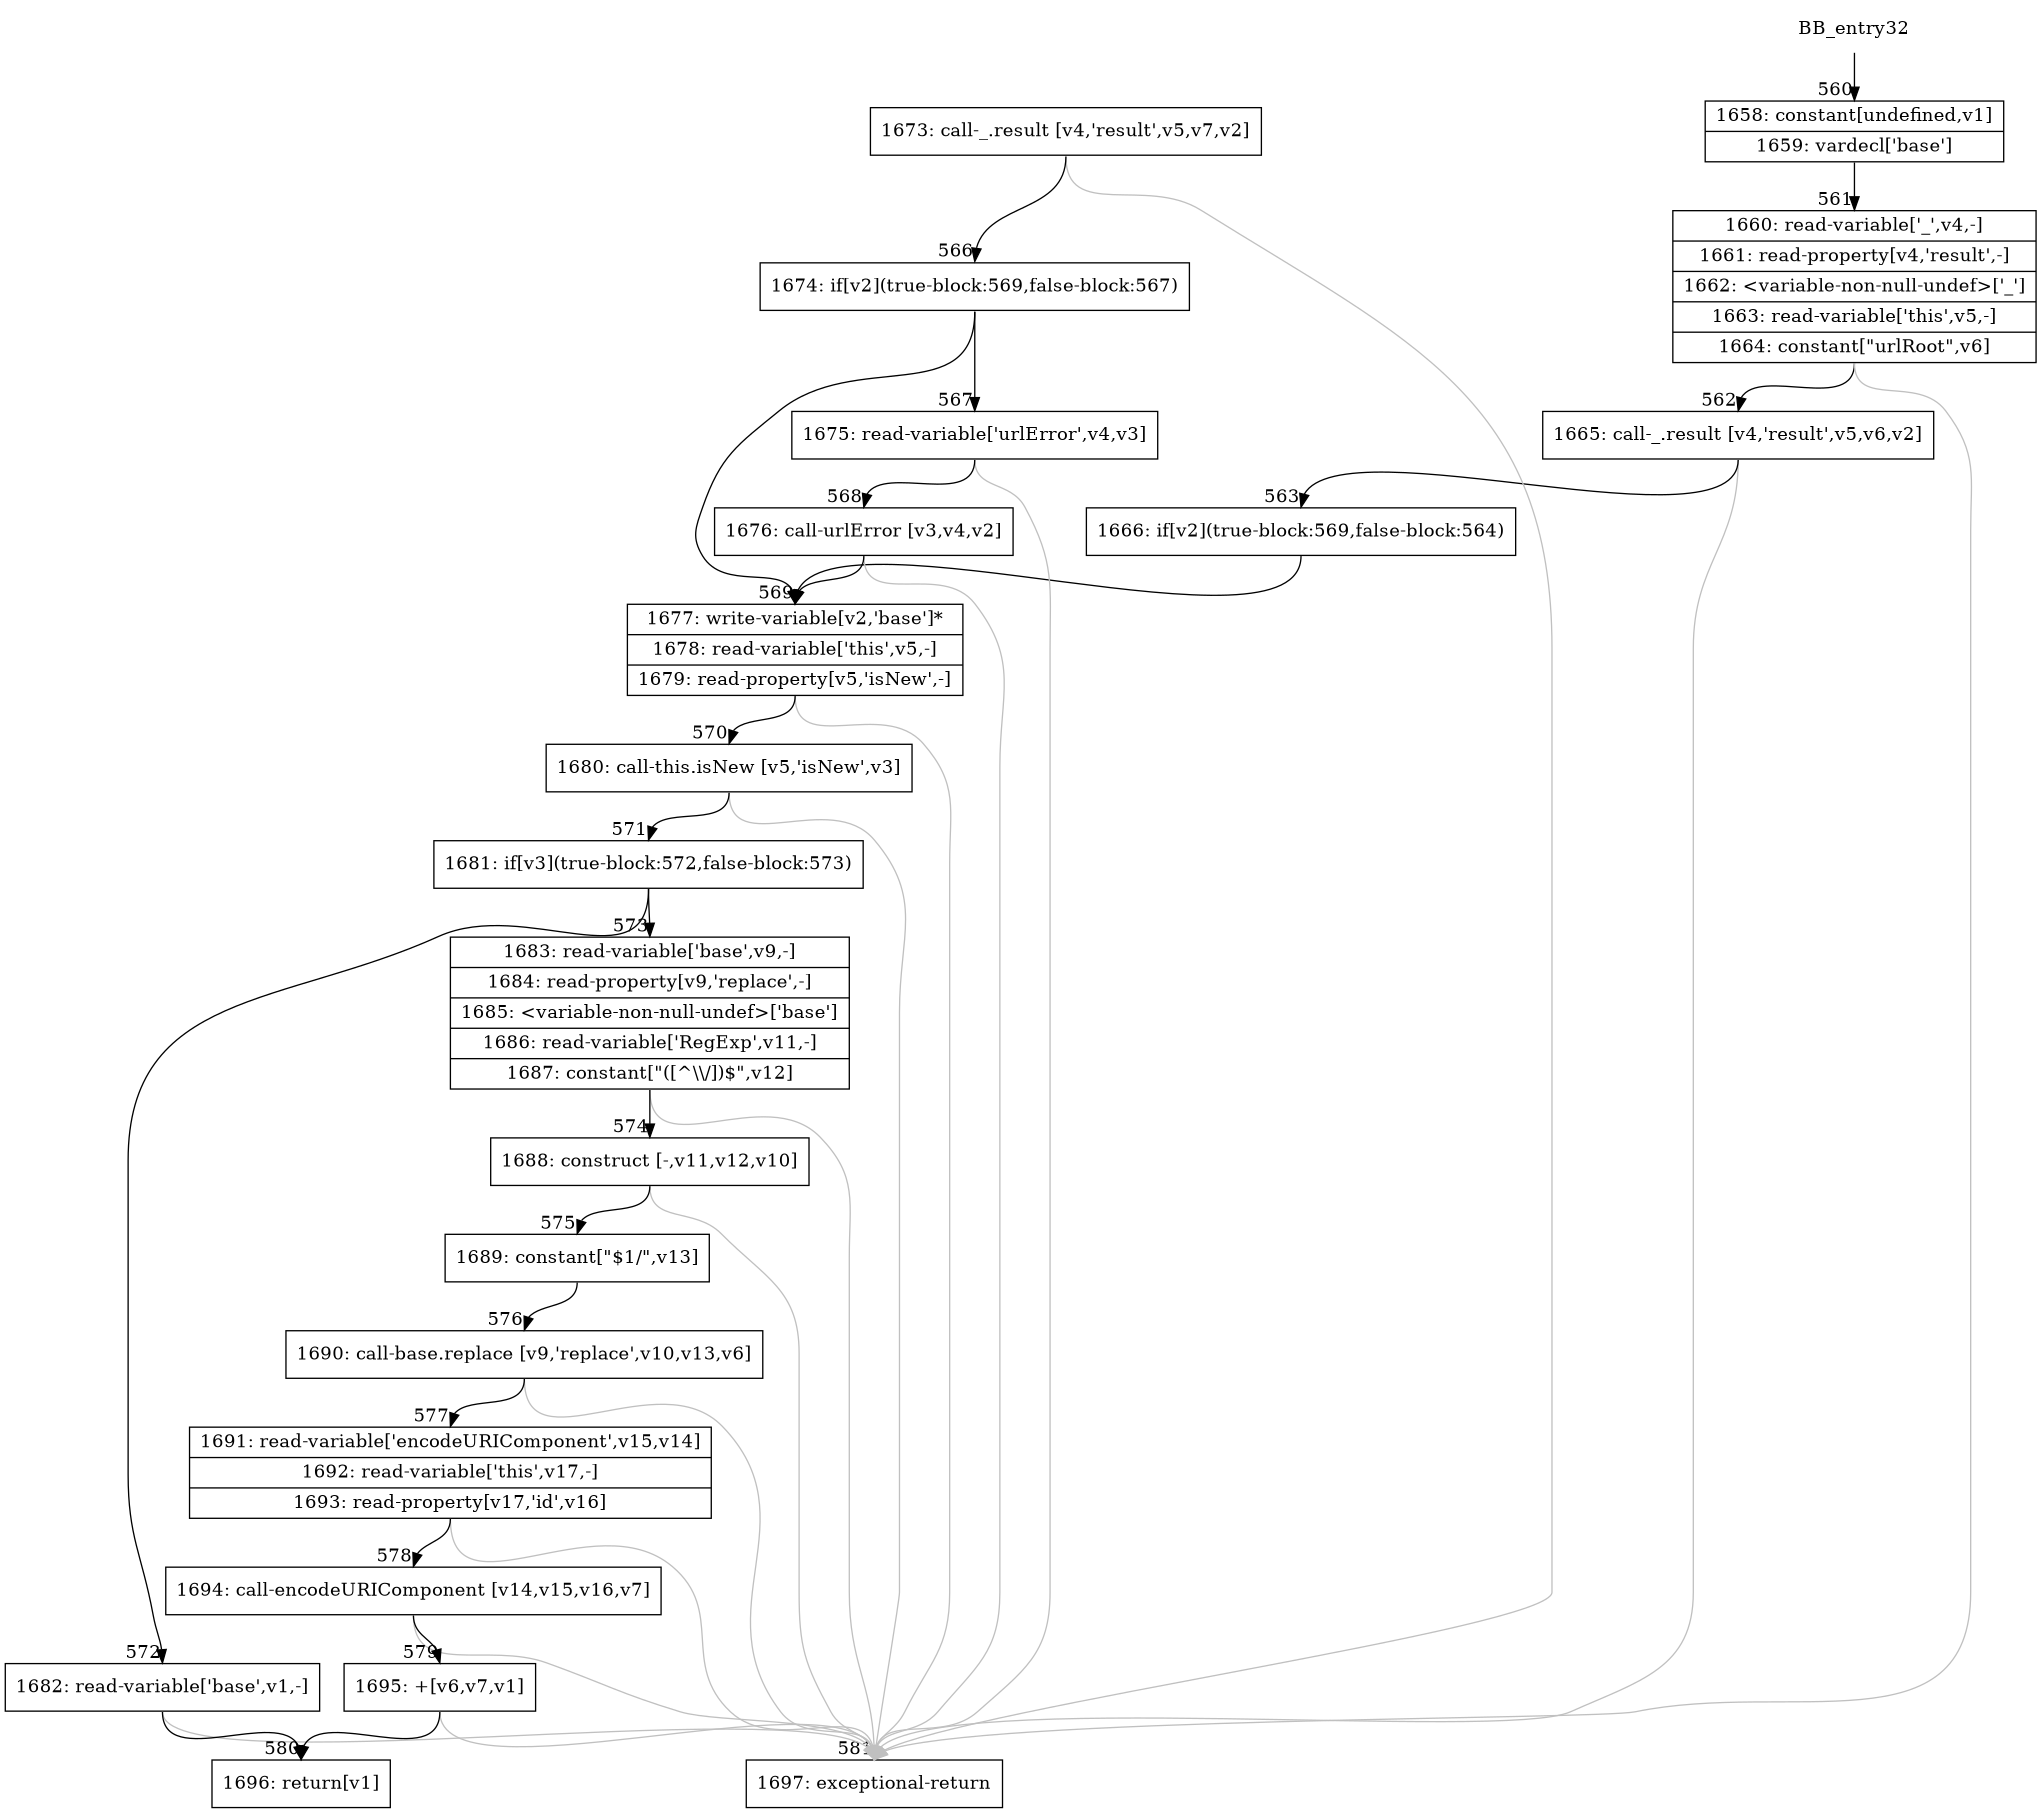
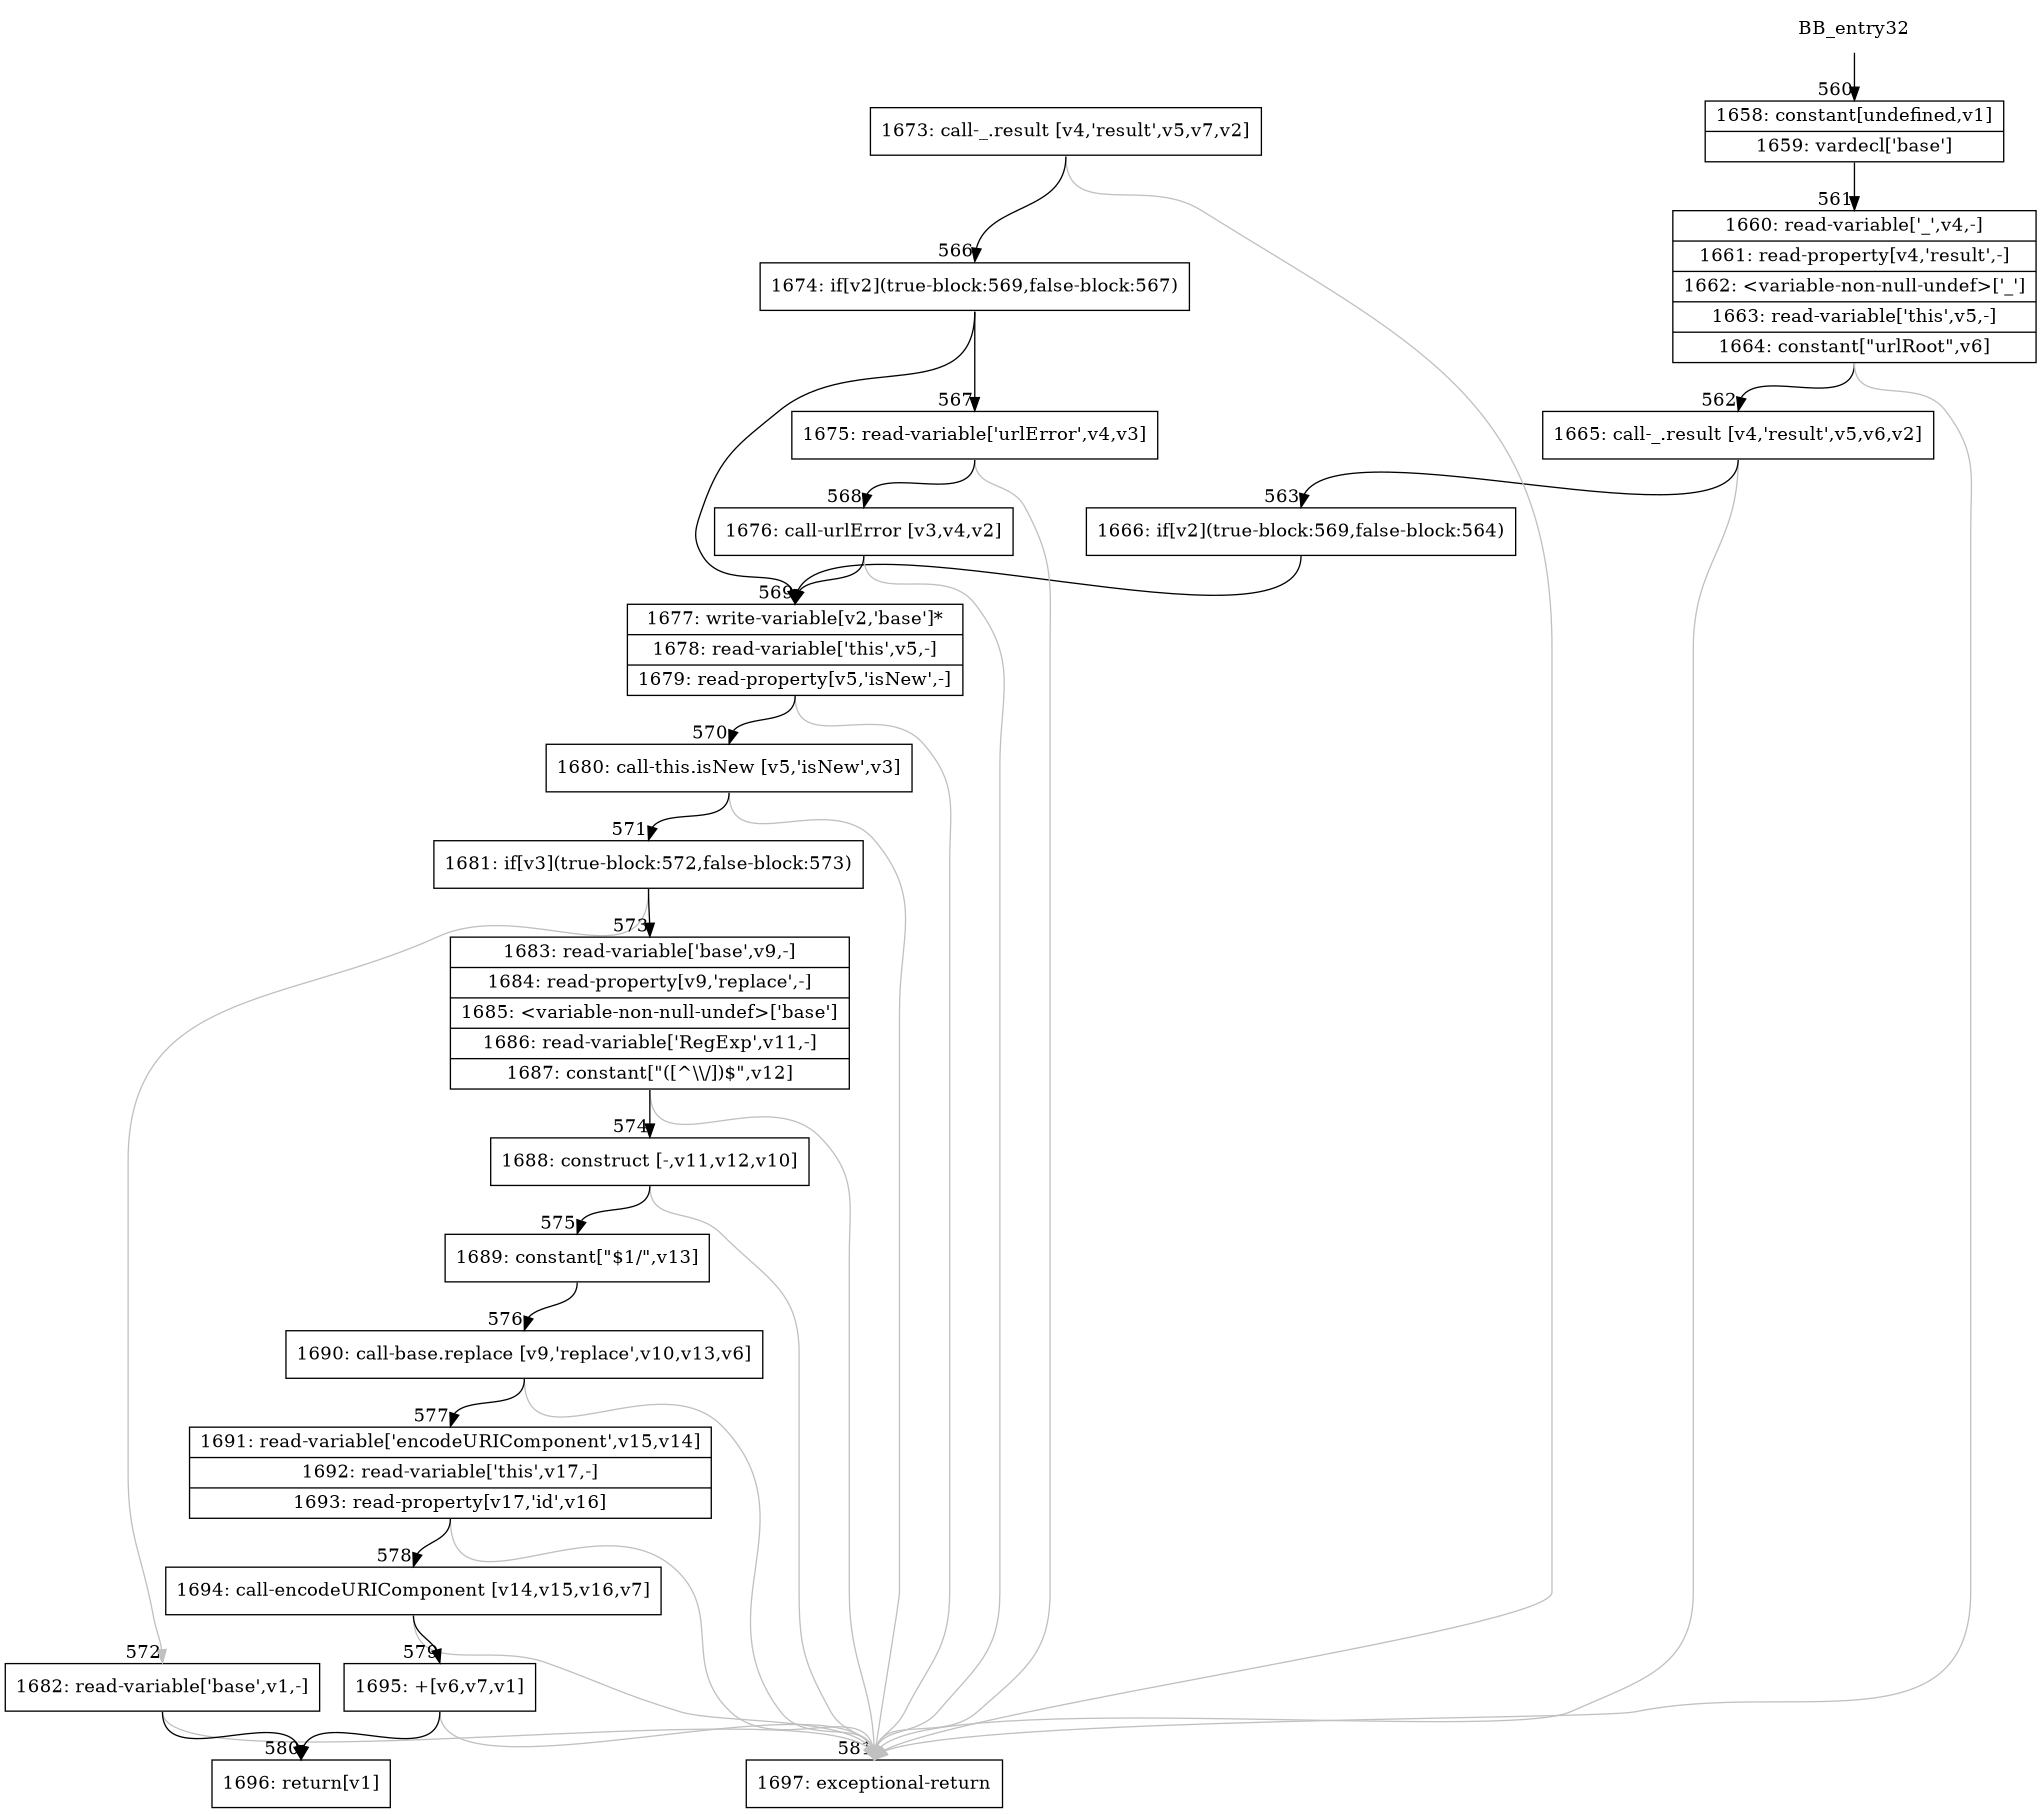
edge "1681: if[v3](true-block:572,false-block:573)" -> "1682: read-variable['base',v1,-]": color black -> gray
